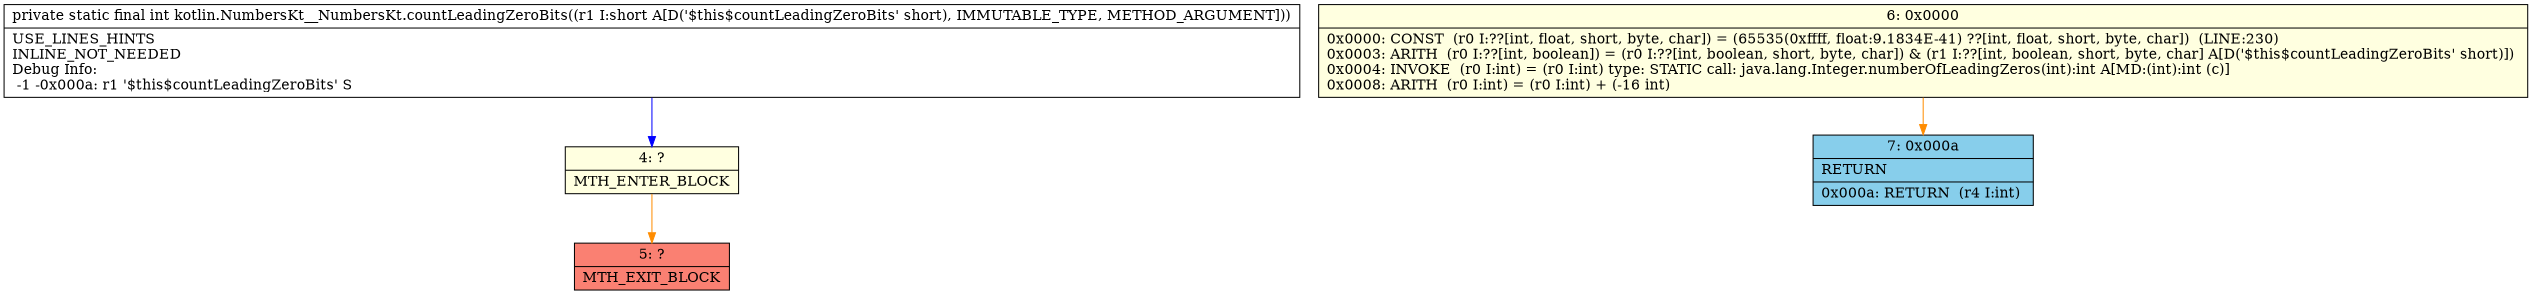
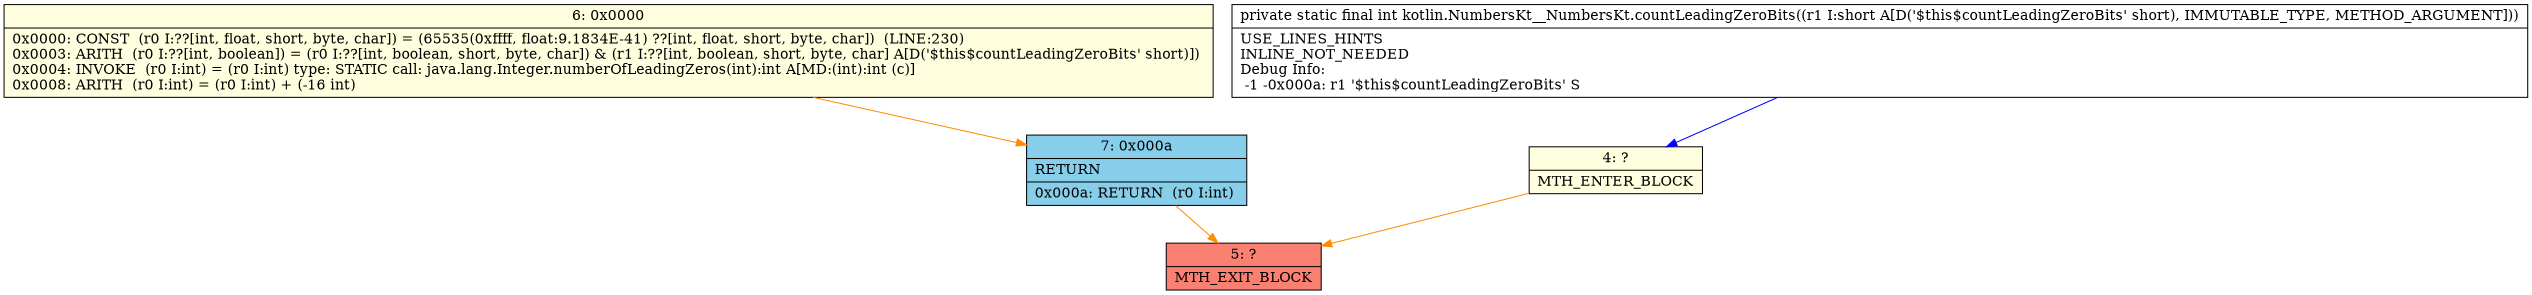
node "7: 0x000a": text "0x000a: RETURN  (r4 I:int)" -> "0x000a: RETURN  (r0 I:int)"
edge "7: 0x000a" -> "5: ?": added
